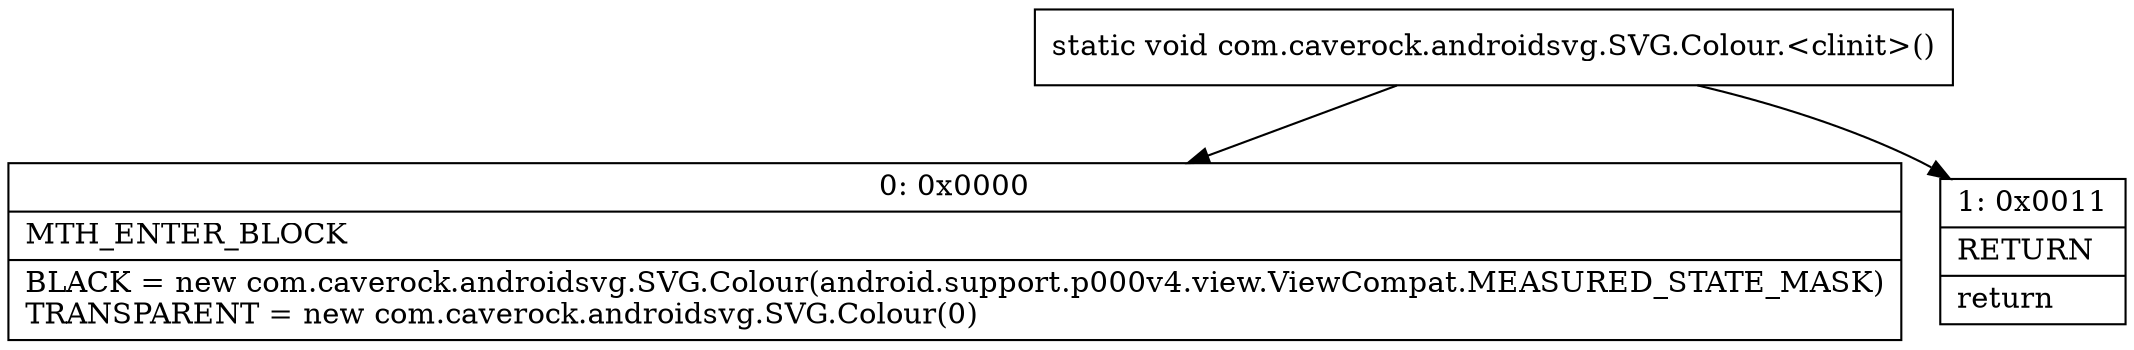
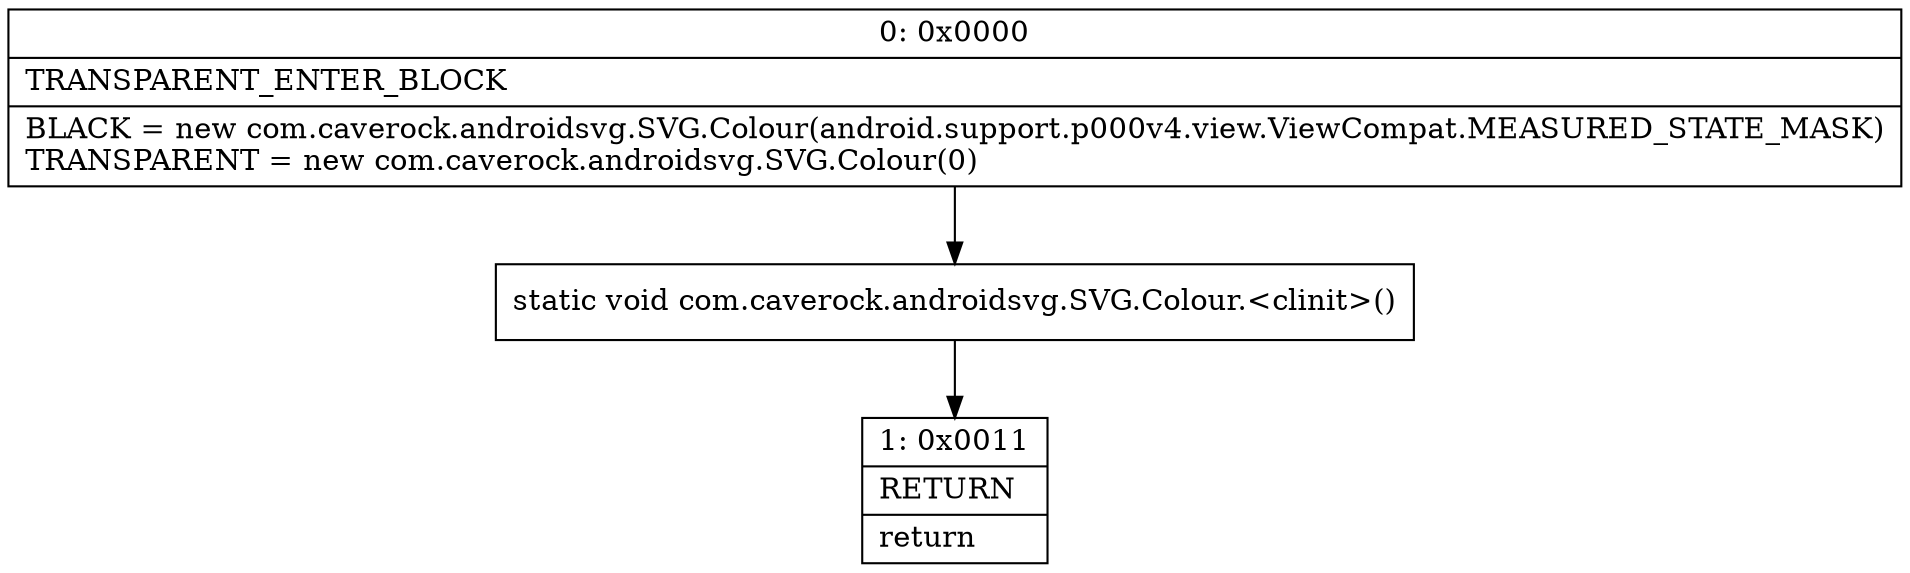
edge "static void com.caverock.androidsvg.SVG.Colour.<clinit>()" -> "0: 0x0000": reversed
node "0: 0x0000": text "MTH_ENTER_BLOCK" -> "TRANSPARENT_ENTER_BLOCK"
